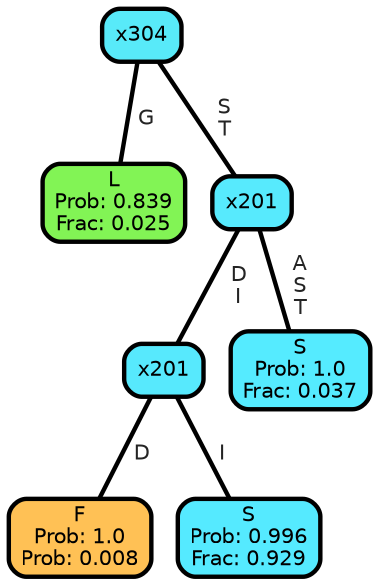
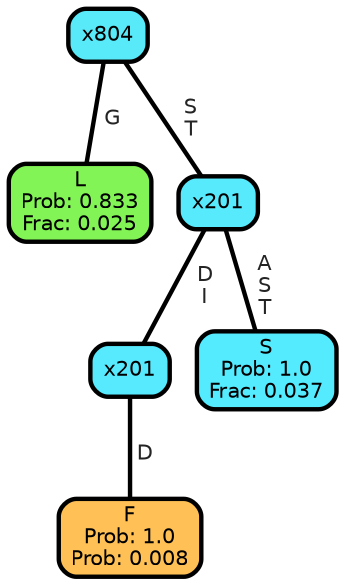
node "x304": label "x304" -> "x804"
node "L Prob: 0.839 Frac: 0.025": label "L Prob: 0.839 Frac: 0.025" -> "L Prob: 0.833 Frac: 0.025"
node "S Prob: 0.996 Frac: 0.929": removed
